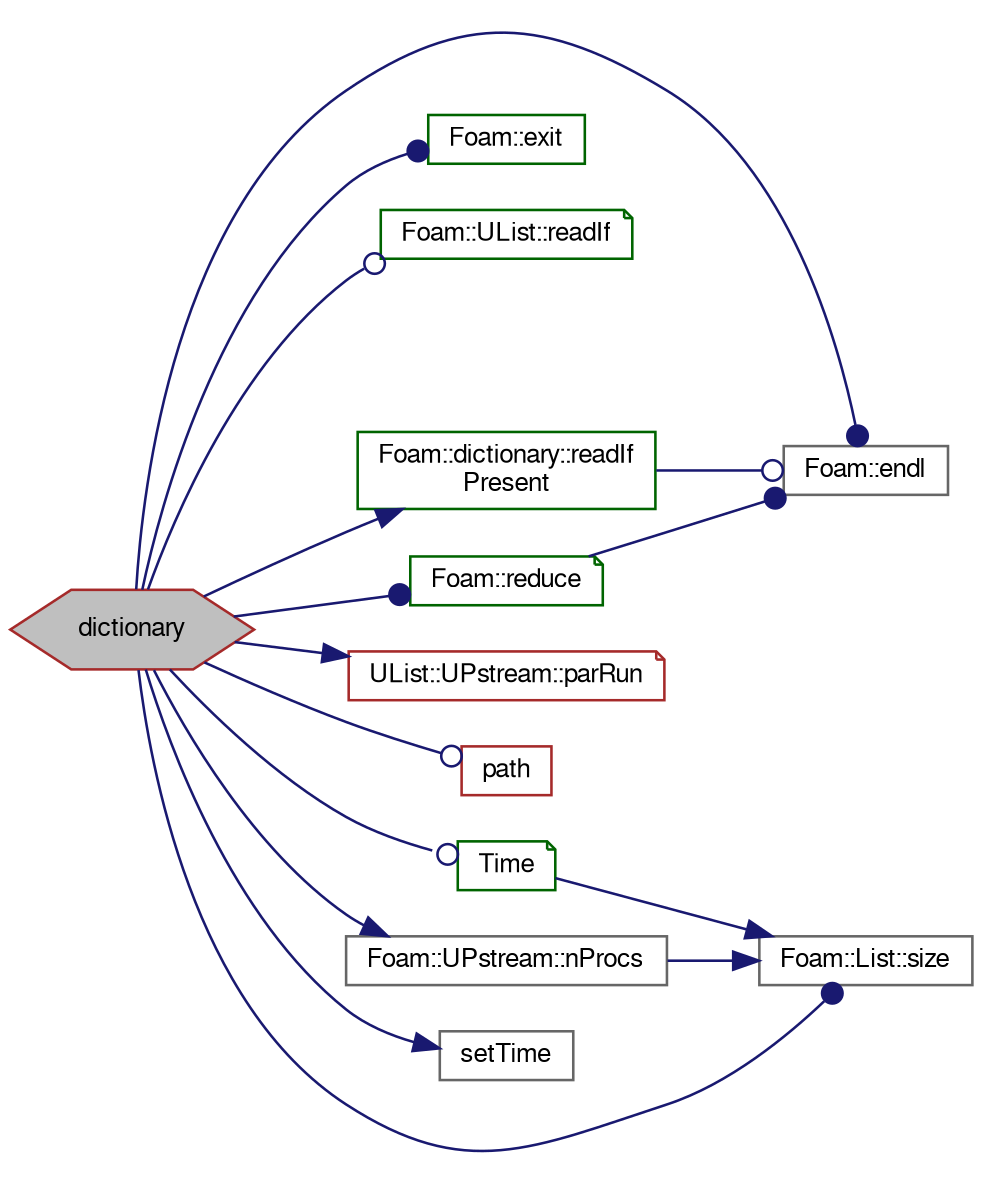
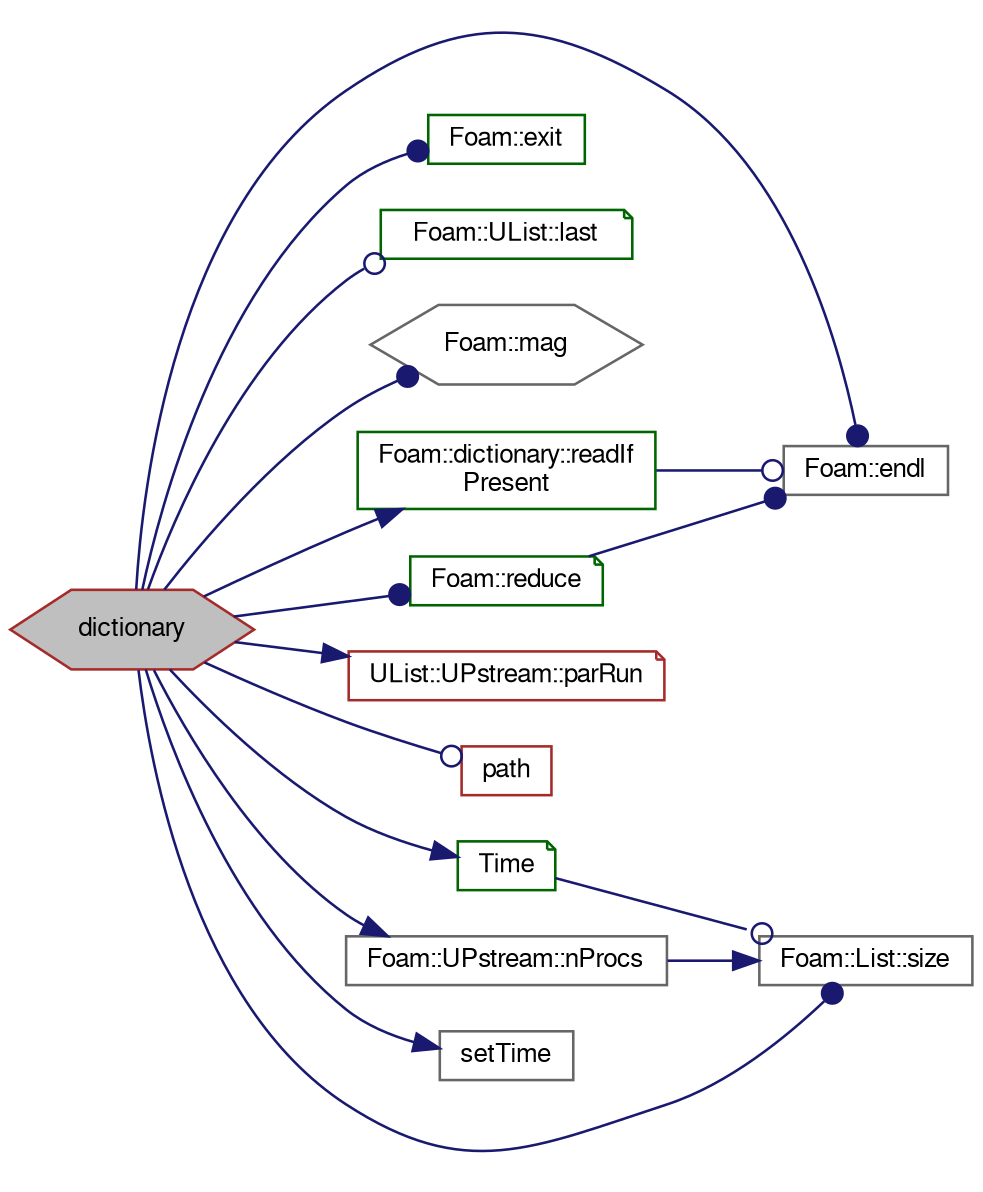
node "Foam::UList::readIf": label "Foam::UList::readIf" -> "Foam::UList::last"
node "Foam::mag": added
edge "dictionary" -> "Time": arrowhead odot -> normal
edge "Time" -> "Foam::List::size": arrowhead normal -> odot
